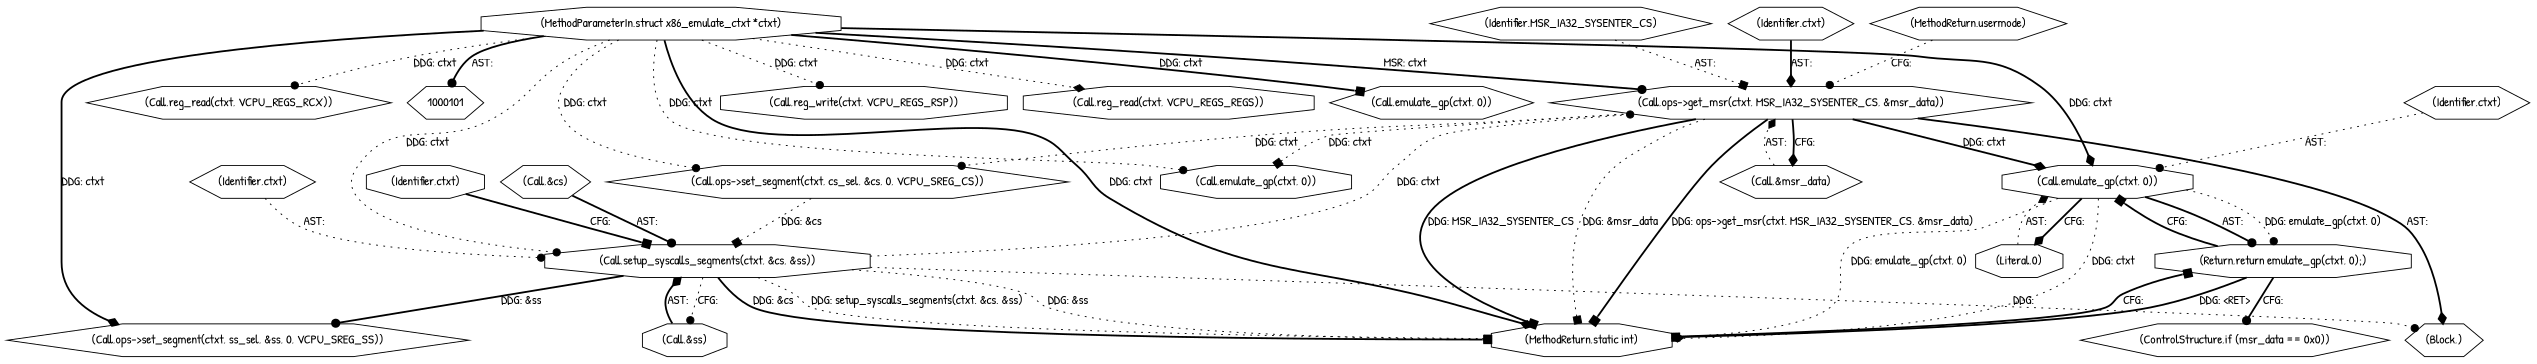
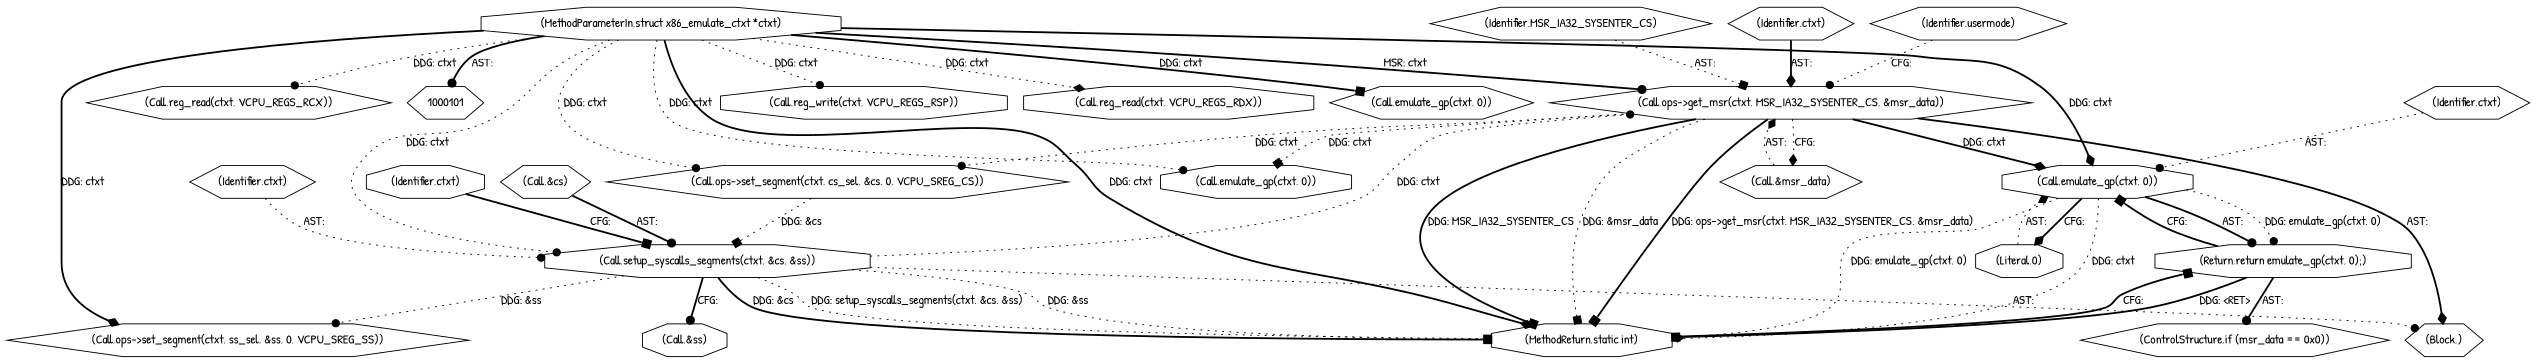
node "(MethodReturn,usermode)": label "(MethodReturn,usermode)" -> "(Identifier,usermode)"
node "(Call,reg_read(ctxt, VCPU_REGS_REGS))": label "(Call,reg_read(ctxt, VCPU_REGS_REGS))" -> "(Call,reg_read(ctxt, VCPU_REGS_RDX))"
edge "(Call,ops->get_msr(ctxt, MSR_IA32_SYSENTER_CS, &msr_data))" -> "(Call,&msr_data)": style bold -> dotted
edge "(Call,setup_syscalls_segments(ctxt, &cs, &ss))" -> "(Call,&ss)": style dotted -> bold
edge "(Call,setup_syscalls_segments(ctxt, &cs, &ss))" -> "(Call,ops->set_segment(ctxt, ss_sel, &ss, 0, VCPU_SREG_SS))": style bold -> dotted
edge "(Call,setup_syscalls_segments(ctxt, &cs, &ss))" -> "(Block,)": label "DDG: " -> "AST: "
edge "(Return,return emulate_gp(ctxt, 0);)" -> "(ControlStructure,if (msr_data == 0x0))": label "CFG: " -> "AST: "
edge "(Call,&ss)" -> "(Call,setup_syscalls_segments(ctxt, &cs, &ss))": removed, label "AST:"
